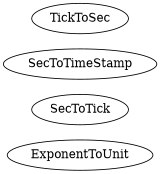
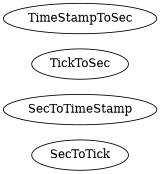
node "TimeStampToSec": added
node "ExponentToUnit": removed
